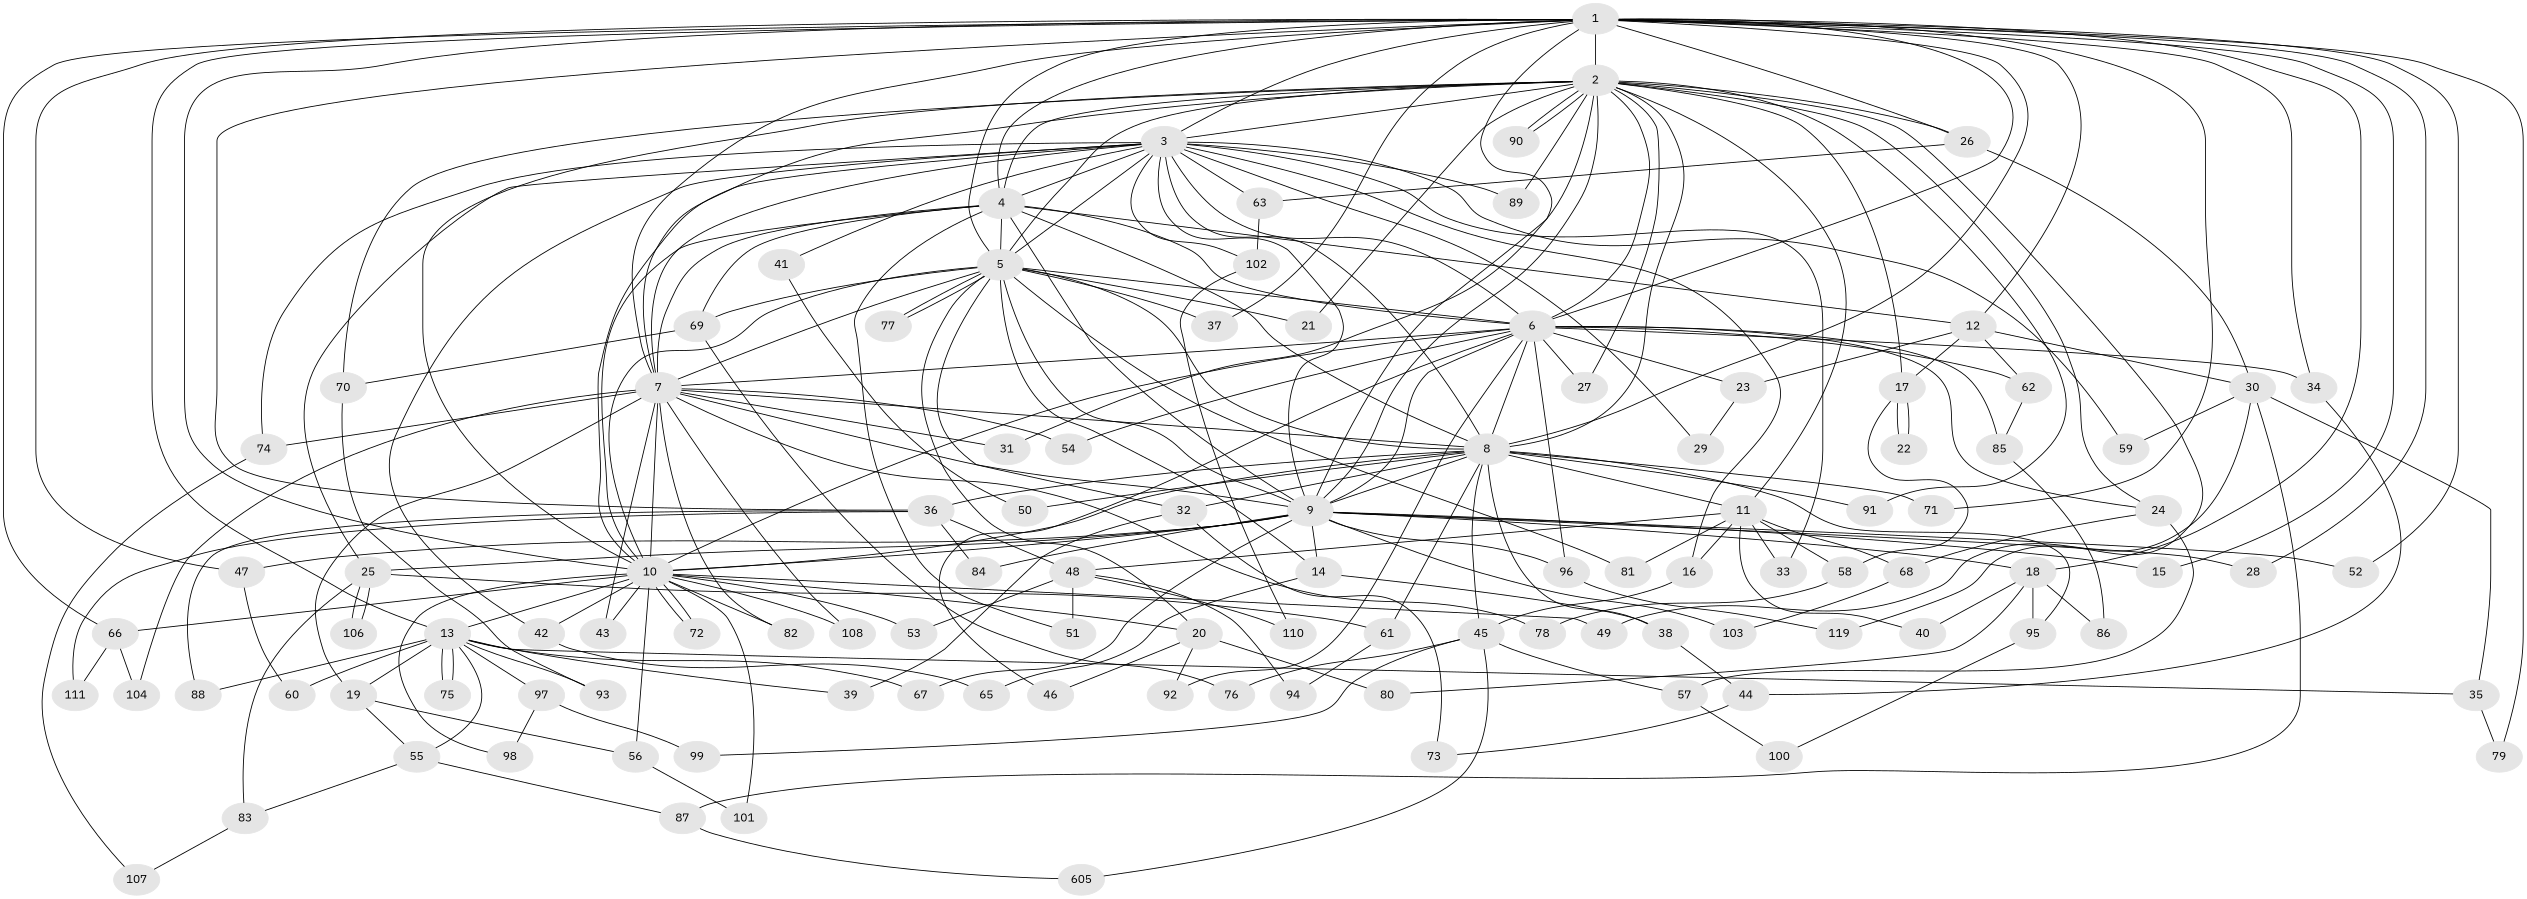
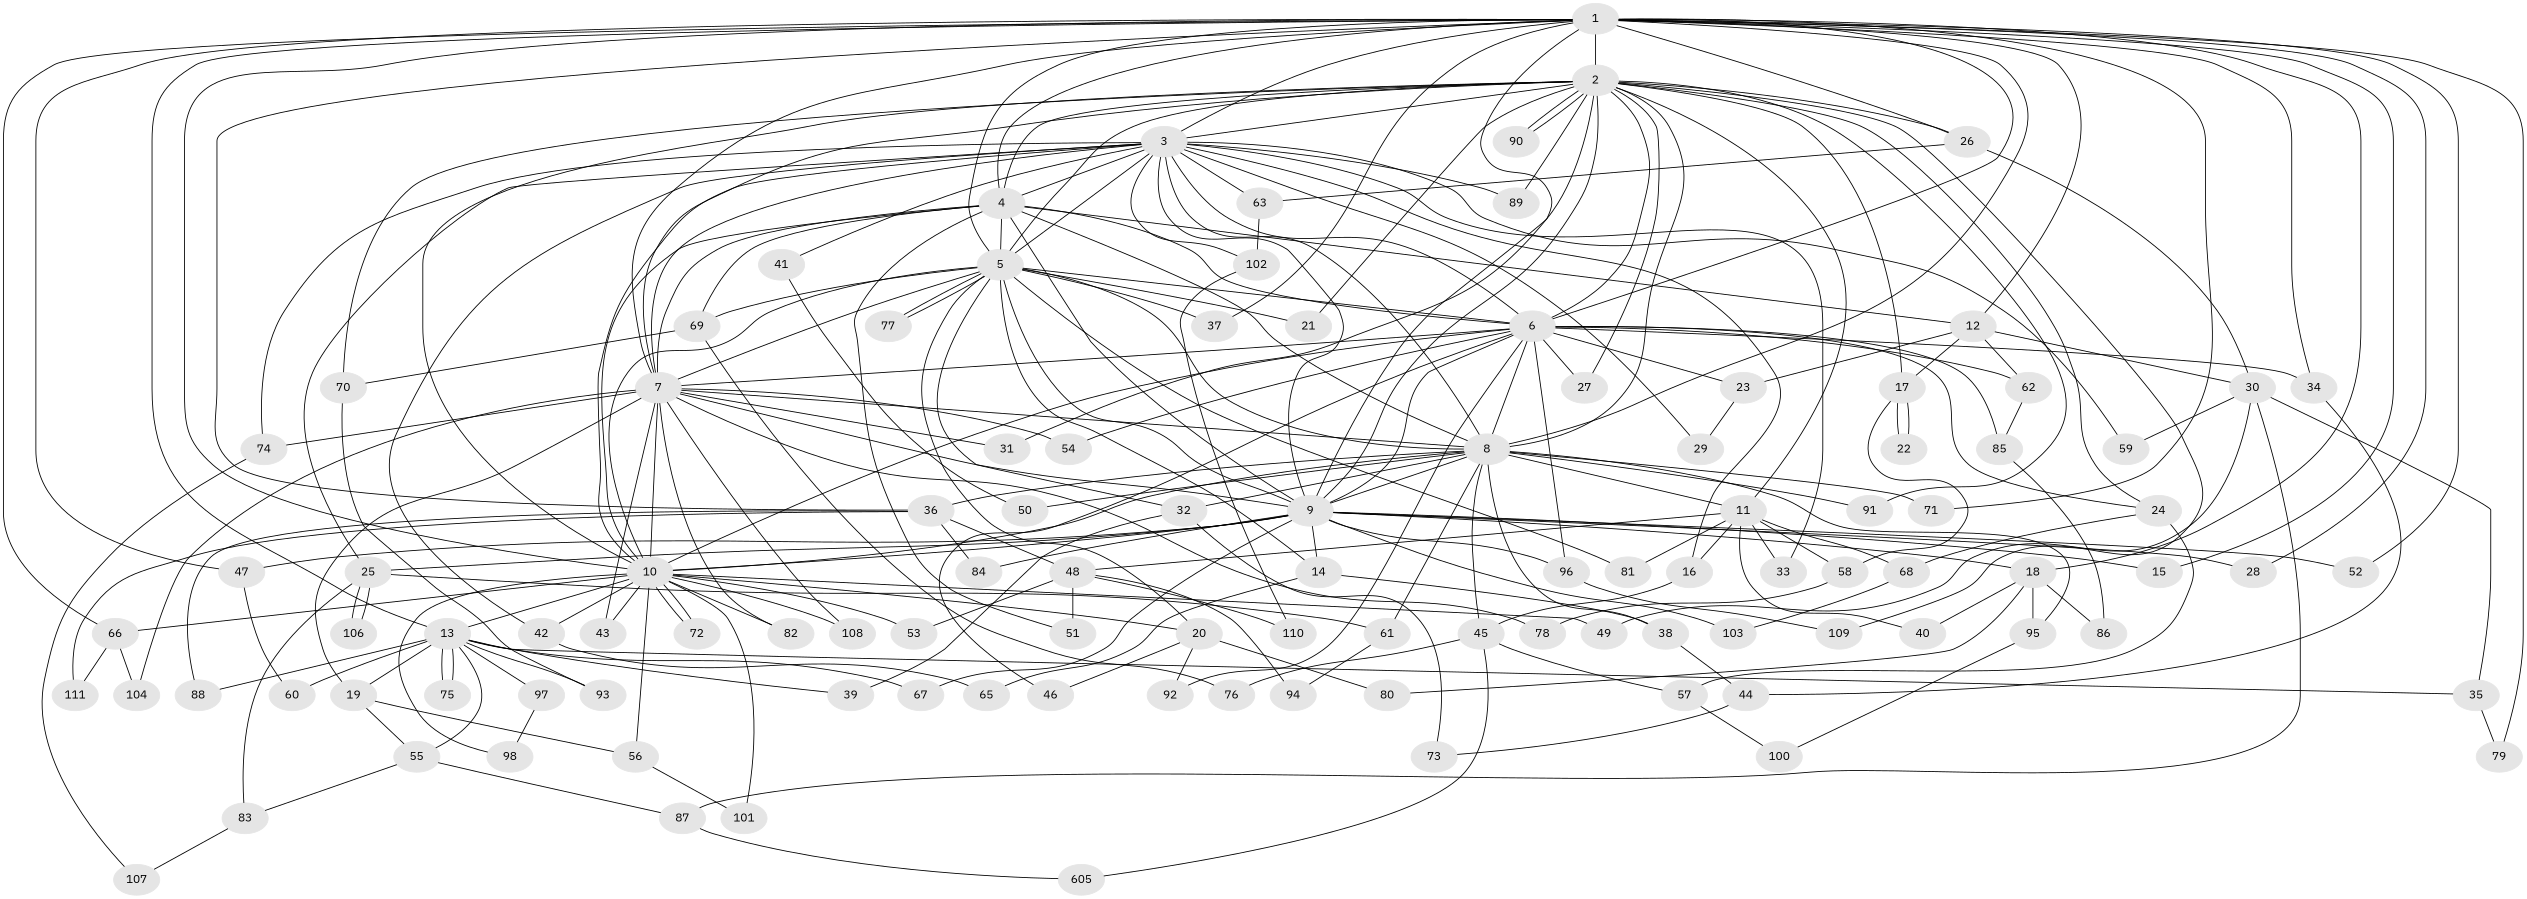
node "119": label "119" -> "109"
node "99": removed
